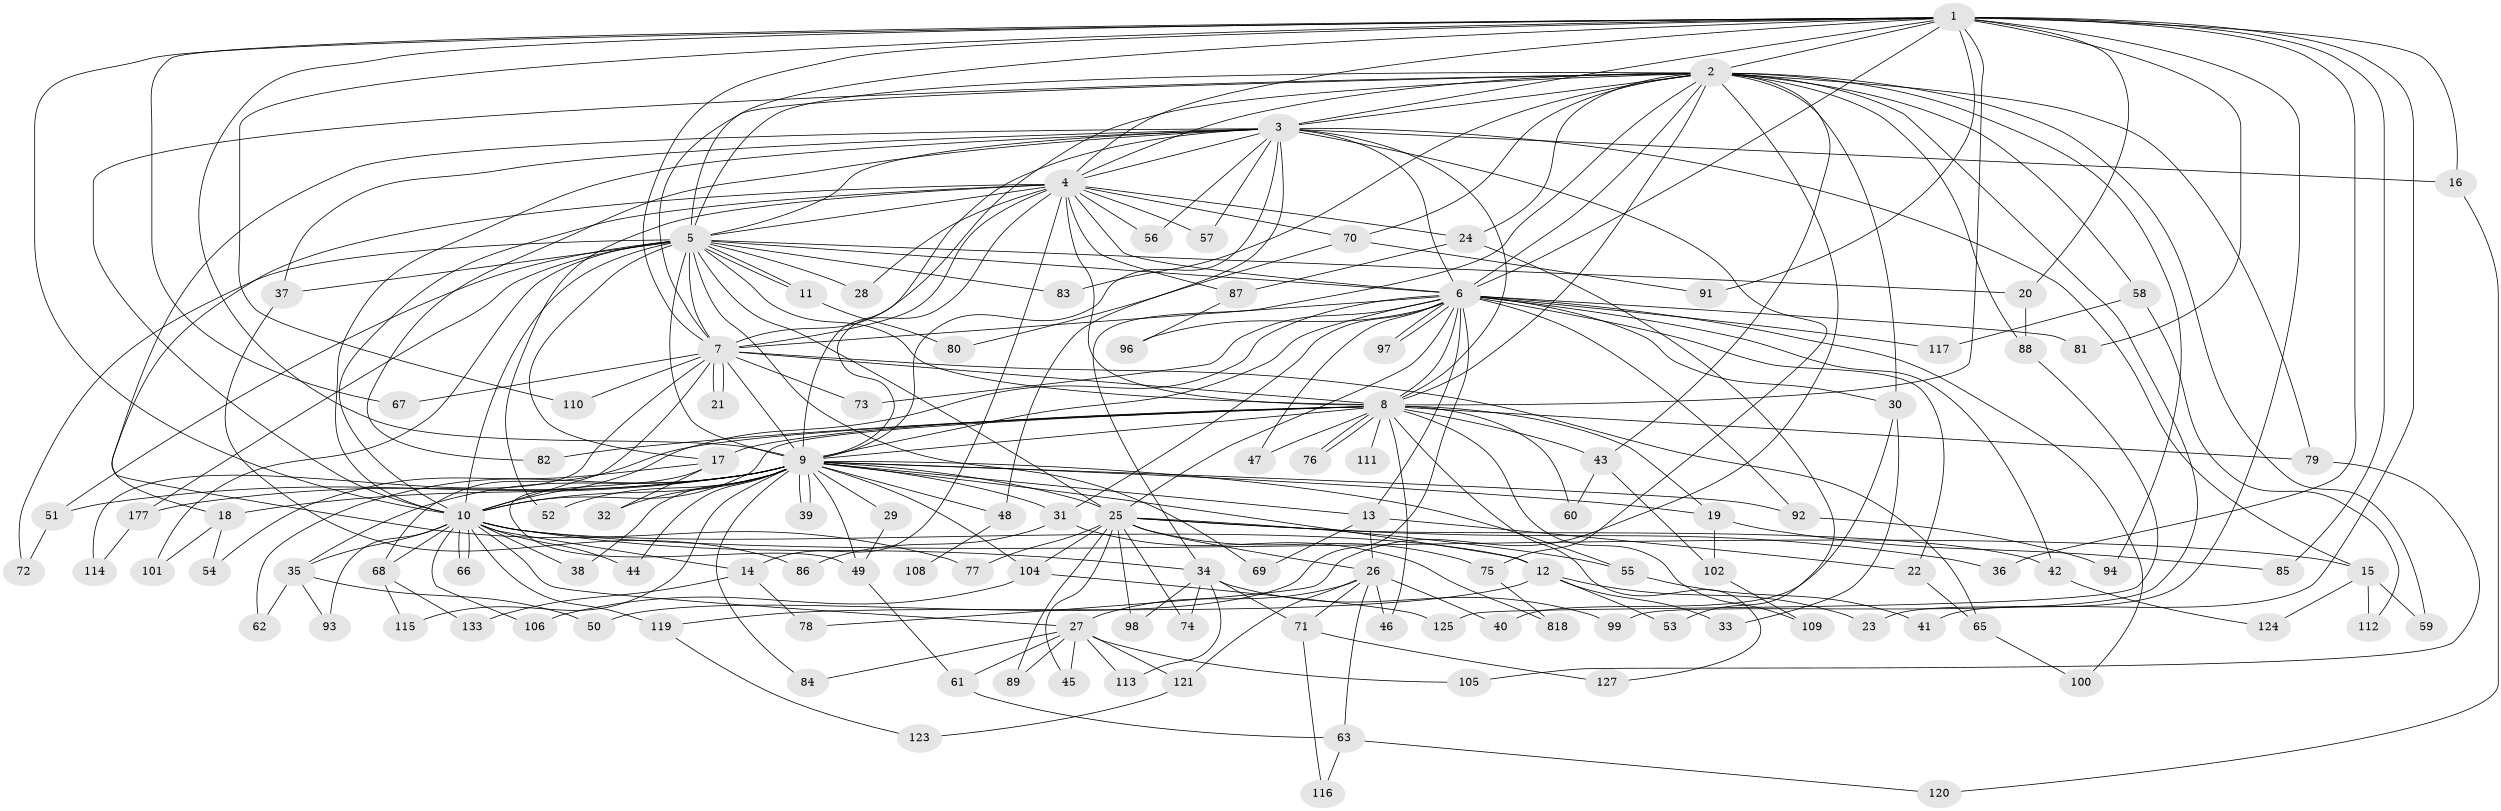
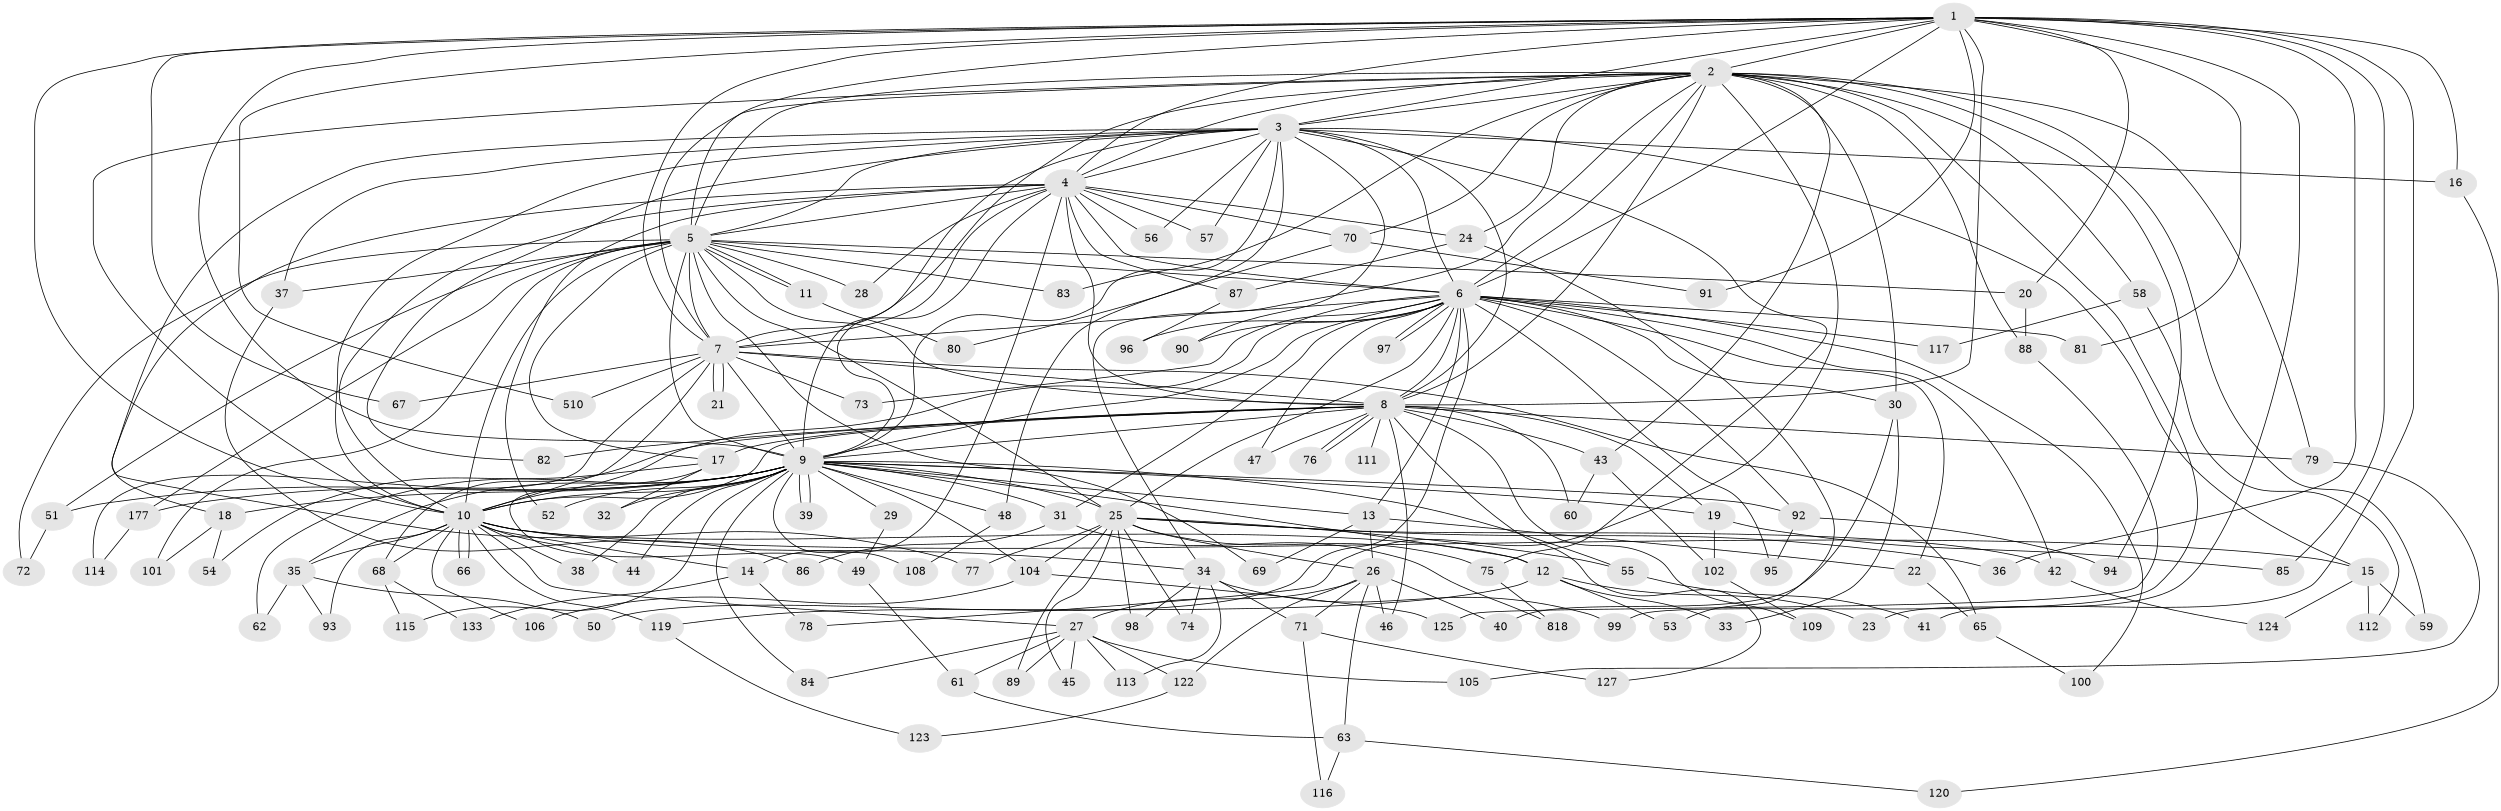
node "90": added
node "110": label "110" -> "510"
edge "9" -- "49": now "9" -- "108"
node "95": added
node "121": label "121" -> "122"
